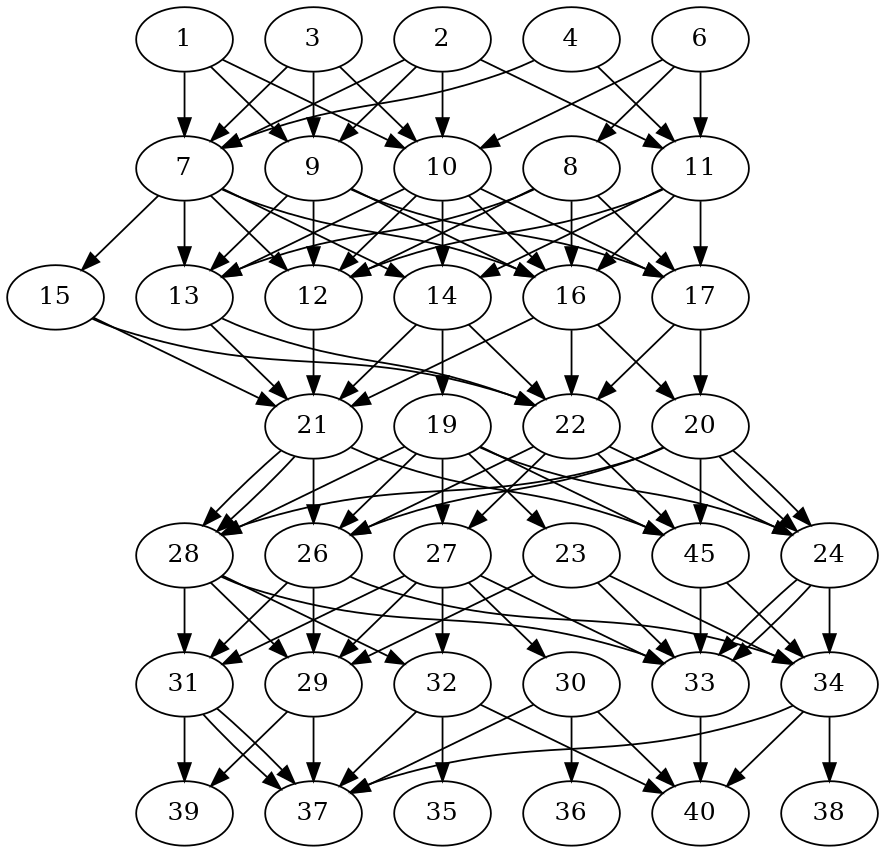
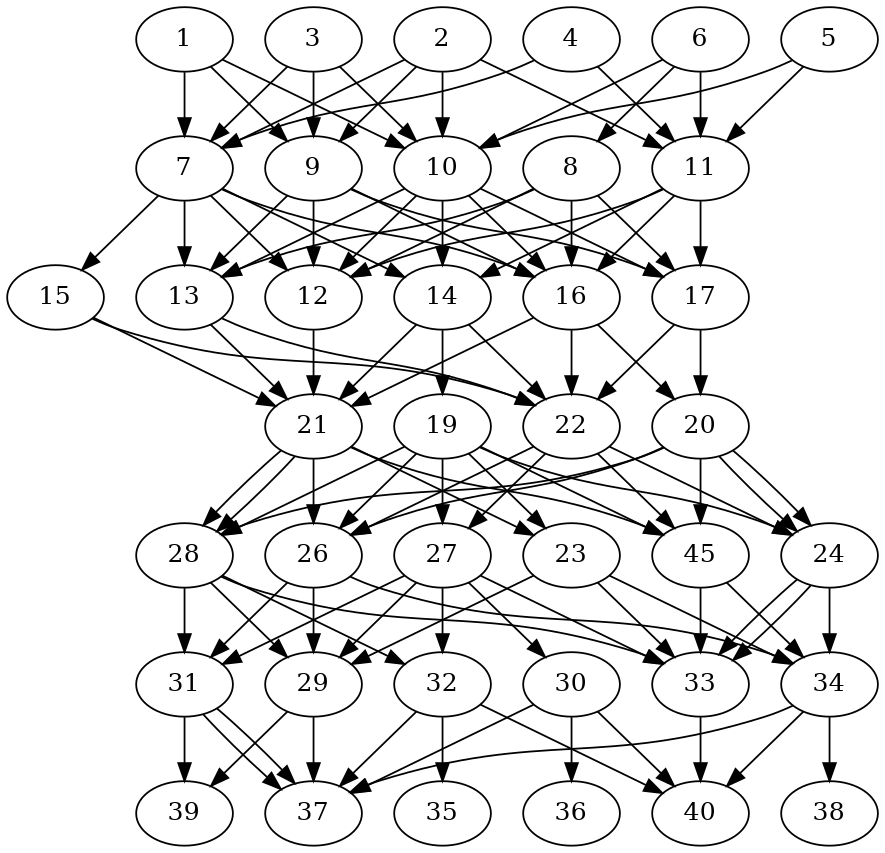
node "5": added
edge "21" -> "23": added
